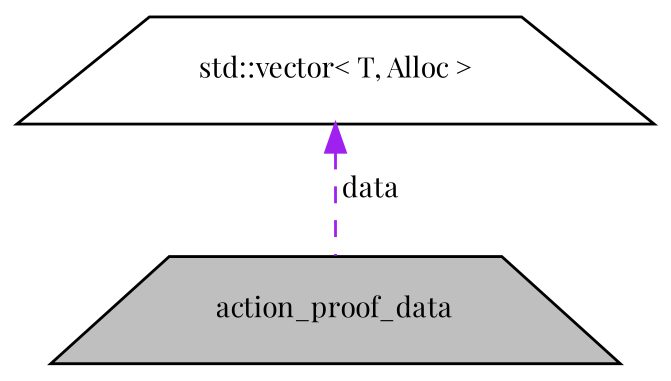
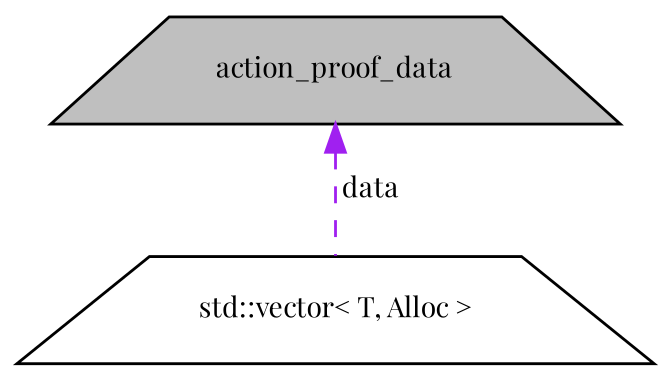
edge "action_proof_data" -> "std::vector< T, Alloc >": reversed
